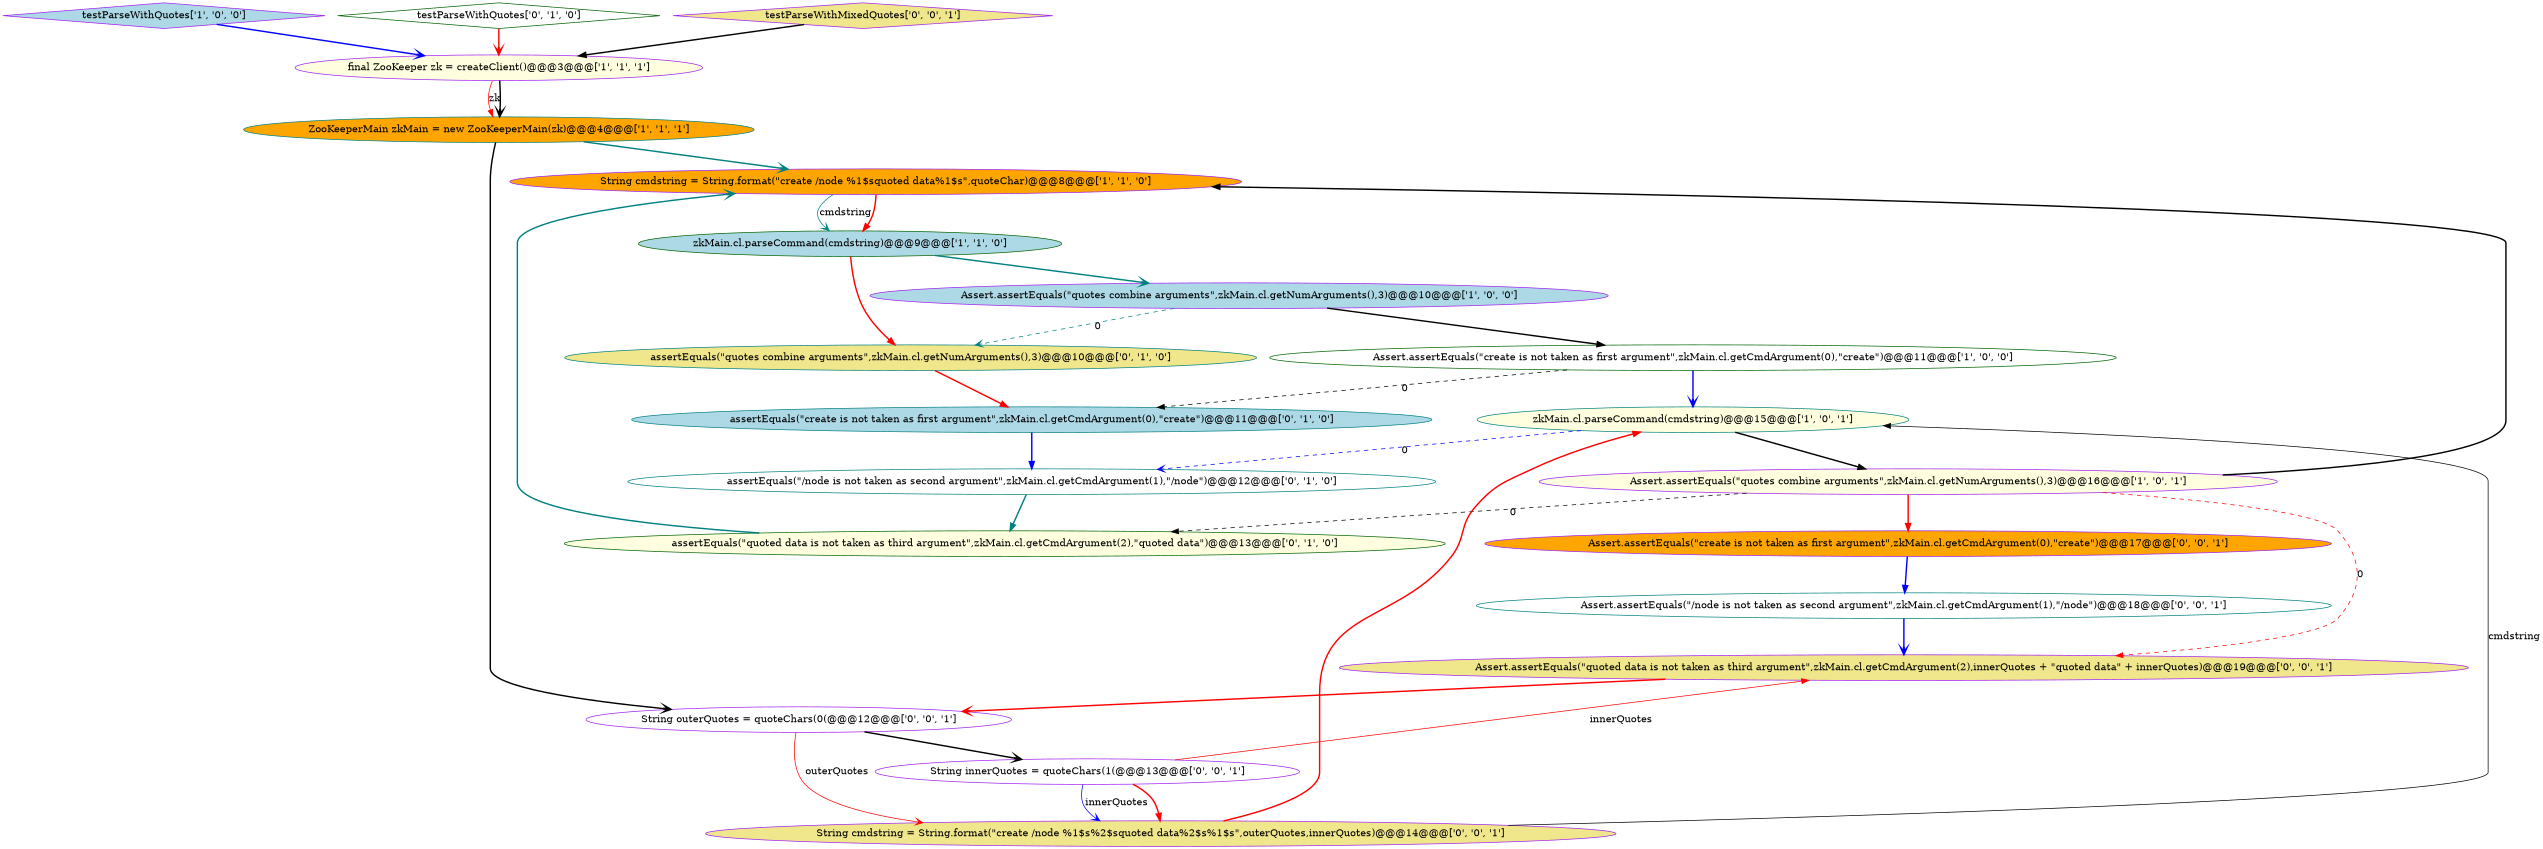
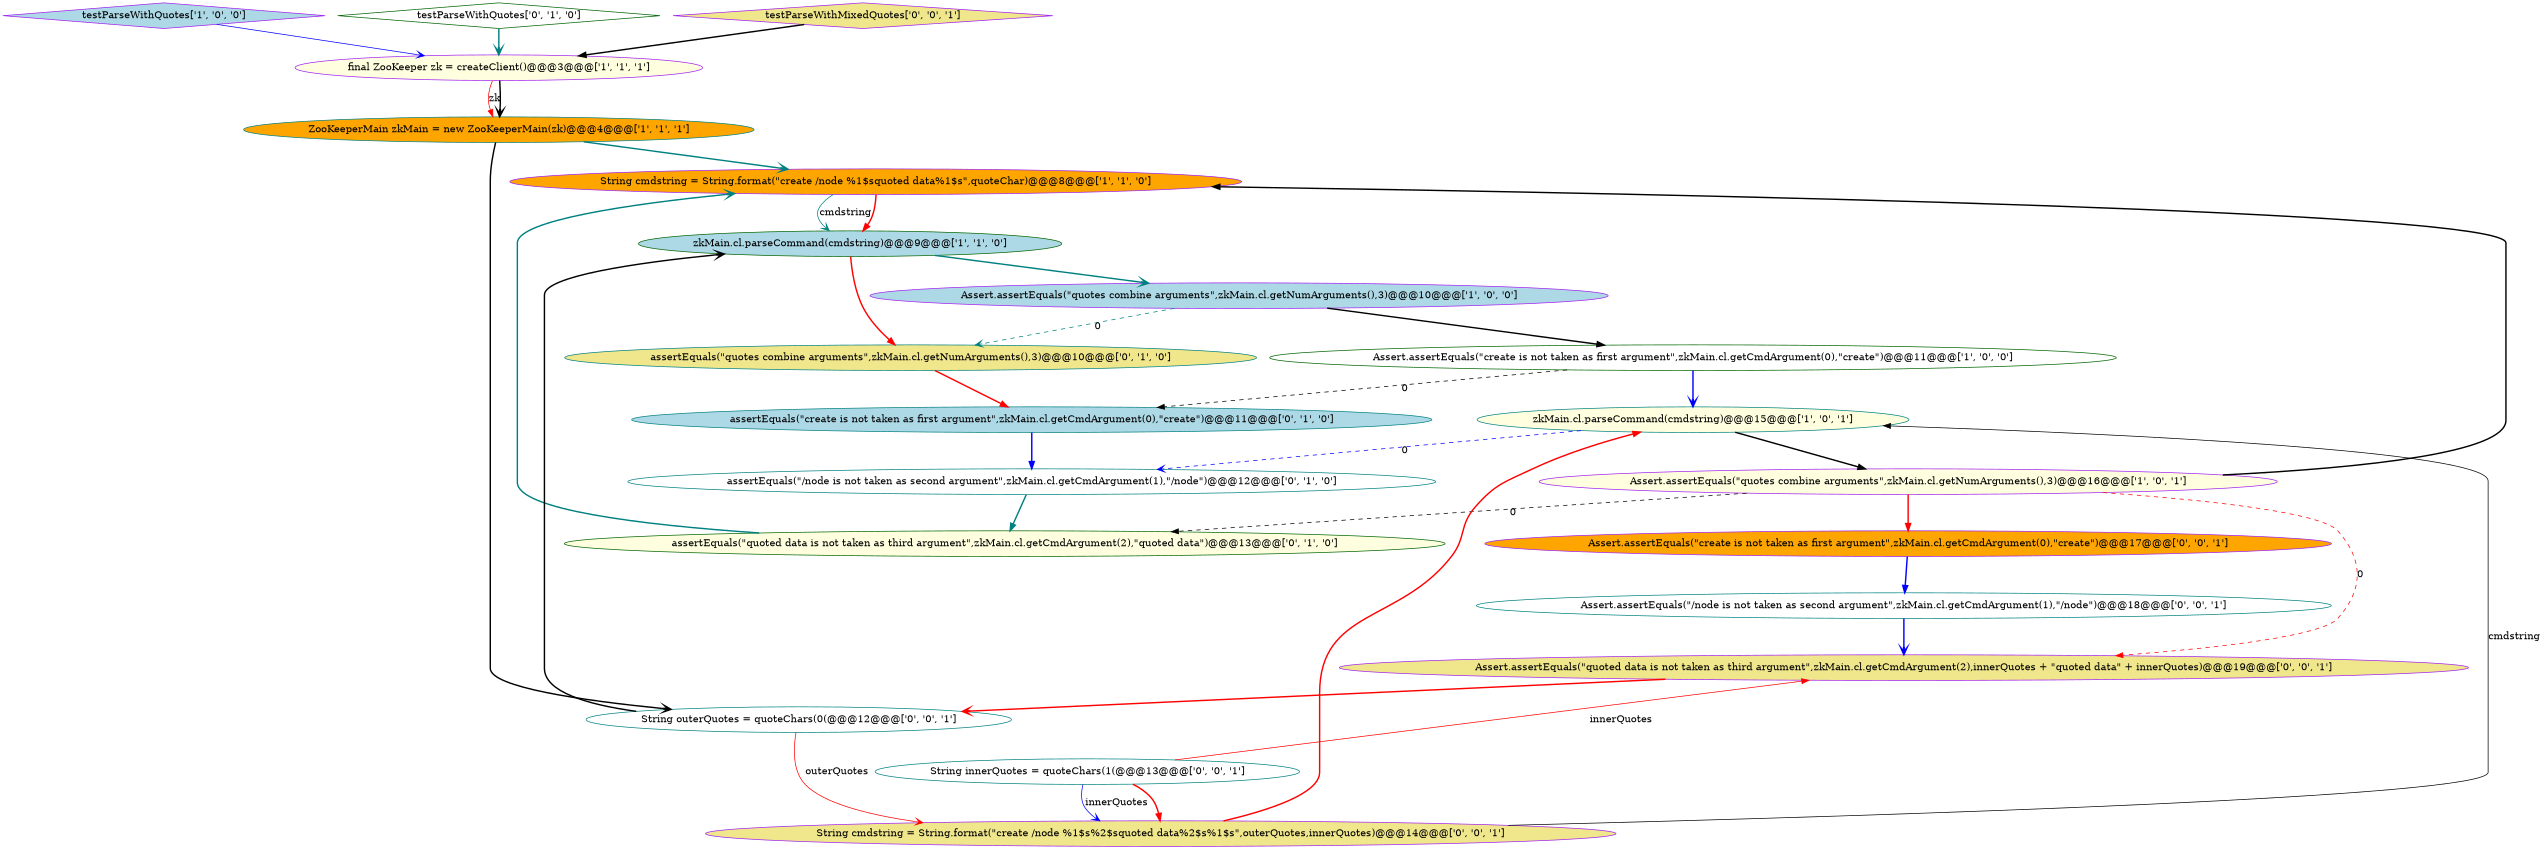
edge "testParseWithQuotes['0', '1', '0']" -> "final ZooKeeper zk = createClient()@@@3@@@['1', '1', '1']": color red -> teal
edge "testParseWithQuotes['1', '0', '0']" -> "final ZooKeeper zk = createClient()@@@3@@@['1', '1', '1']": style bold -> solid
node "String outerQuotes = quoteChars(0(@@@12@@@['0', '0', '1']": color purple -> teal
edge "String outerQuotes = quoteChars(0(@@@12@@@['0', '0', '1']" -> "String innerQuotes = quoteChars(1(@@@13@@@['0', '0', '1']": now "String outerQuotes = quoteChars(0(@@@12@@@['0', '0', '1']" -> "zkMain.cl.parseCommand(cmdstring)@@@9@@@['1', '1', '0']"
node "String innerQuotes = quoteChars(1(@@@13@@@['0', '0', '1']": color purple -> teal
